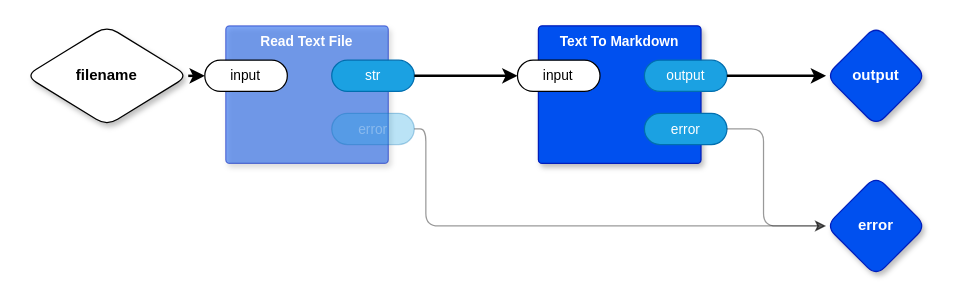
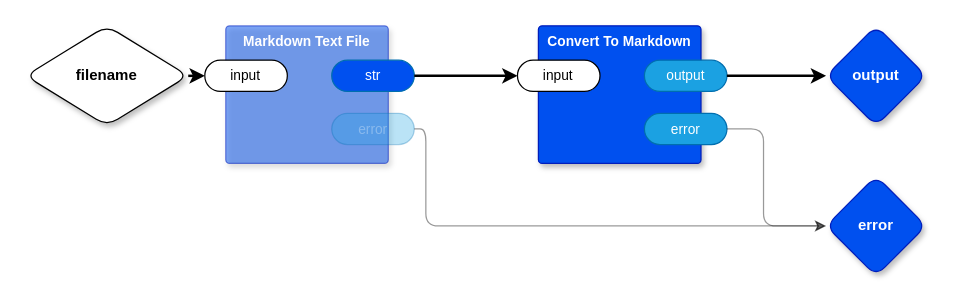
node "Read Text File": label "Read Text File" -> "Markdown Text File"
node "Text To Markdown": label "Text To Markdown" -> "Convert To Markdown"
node "str": fillcolor #1ba1e2 -> #0050ef
